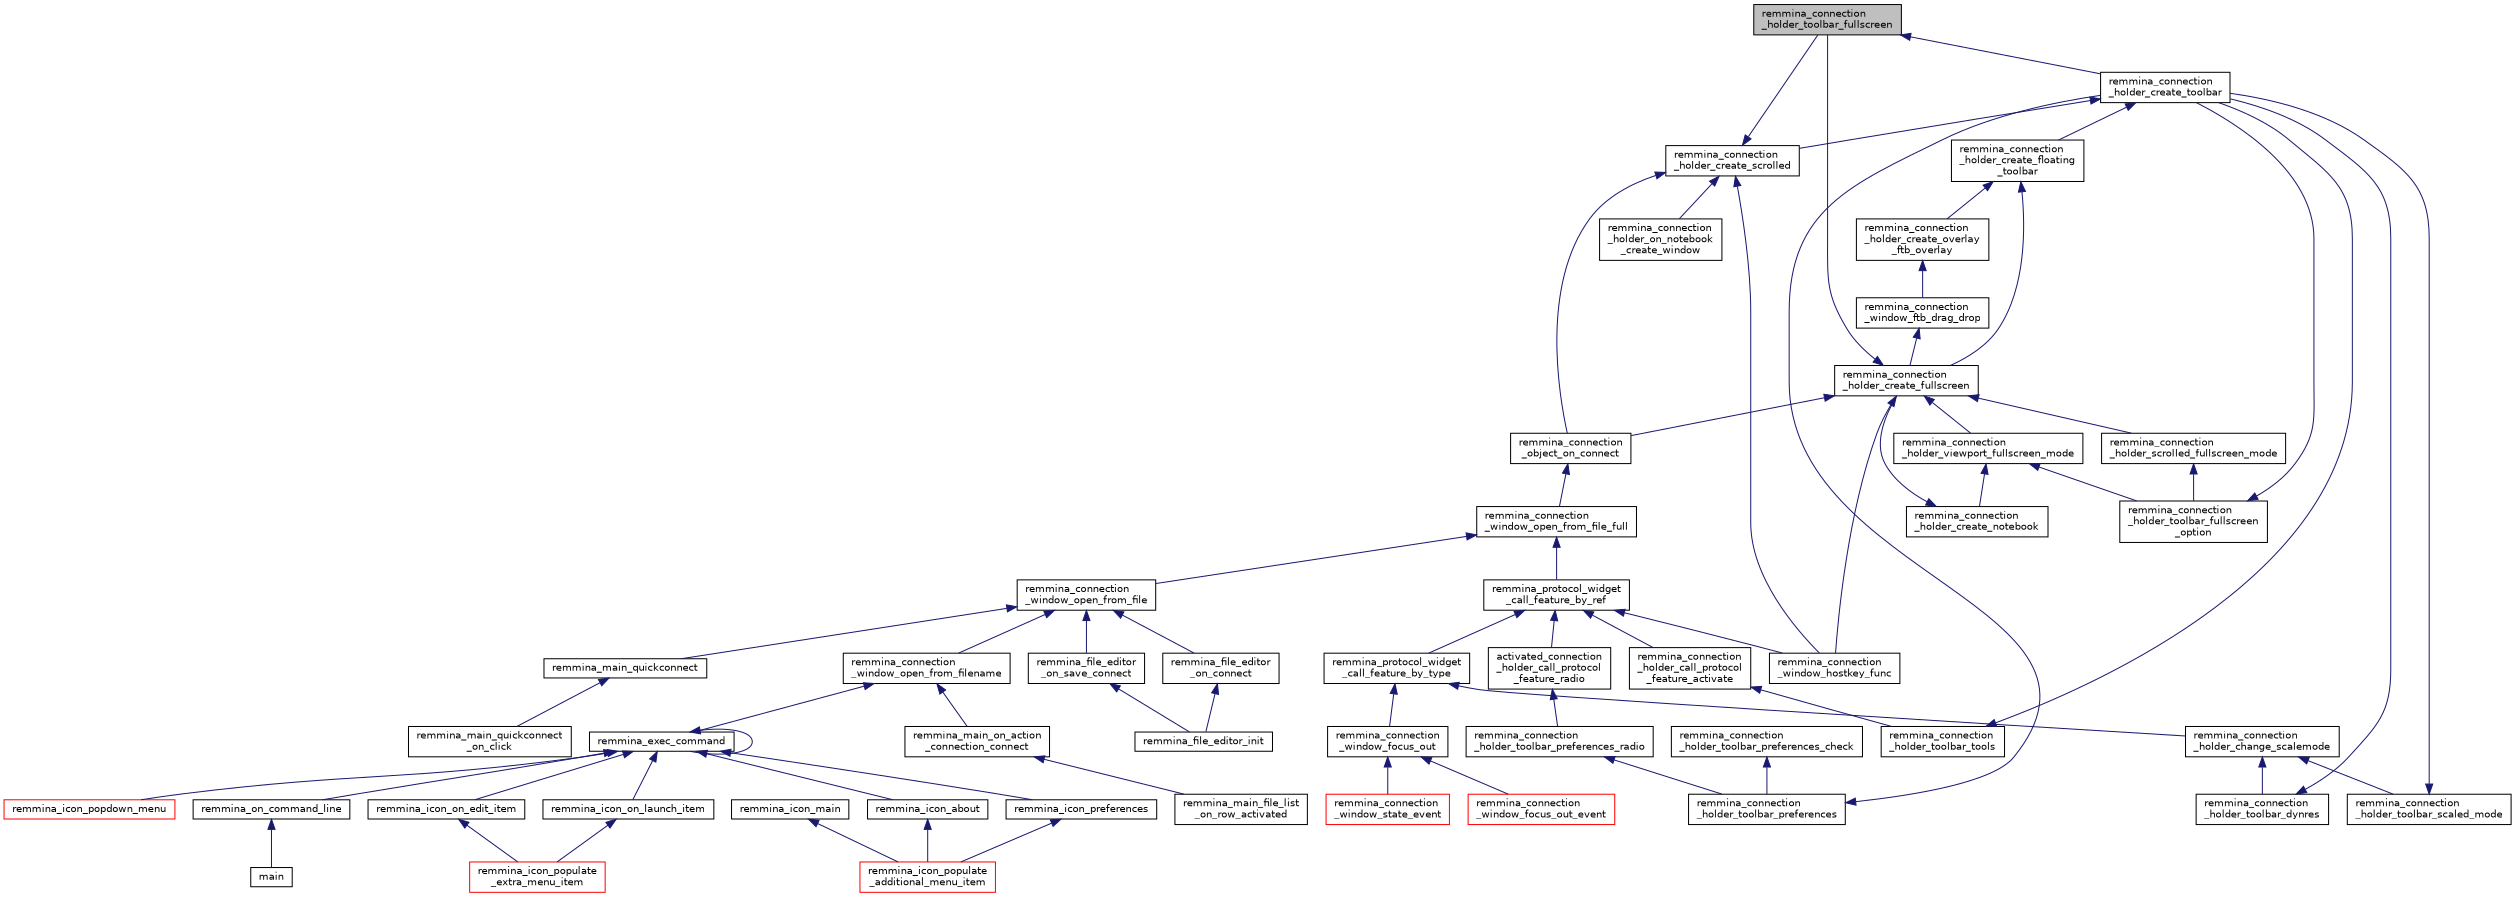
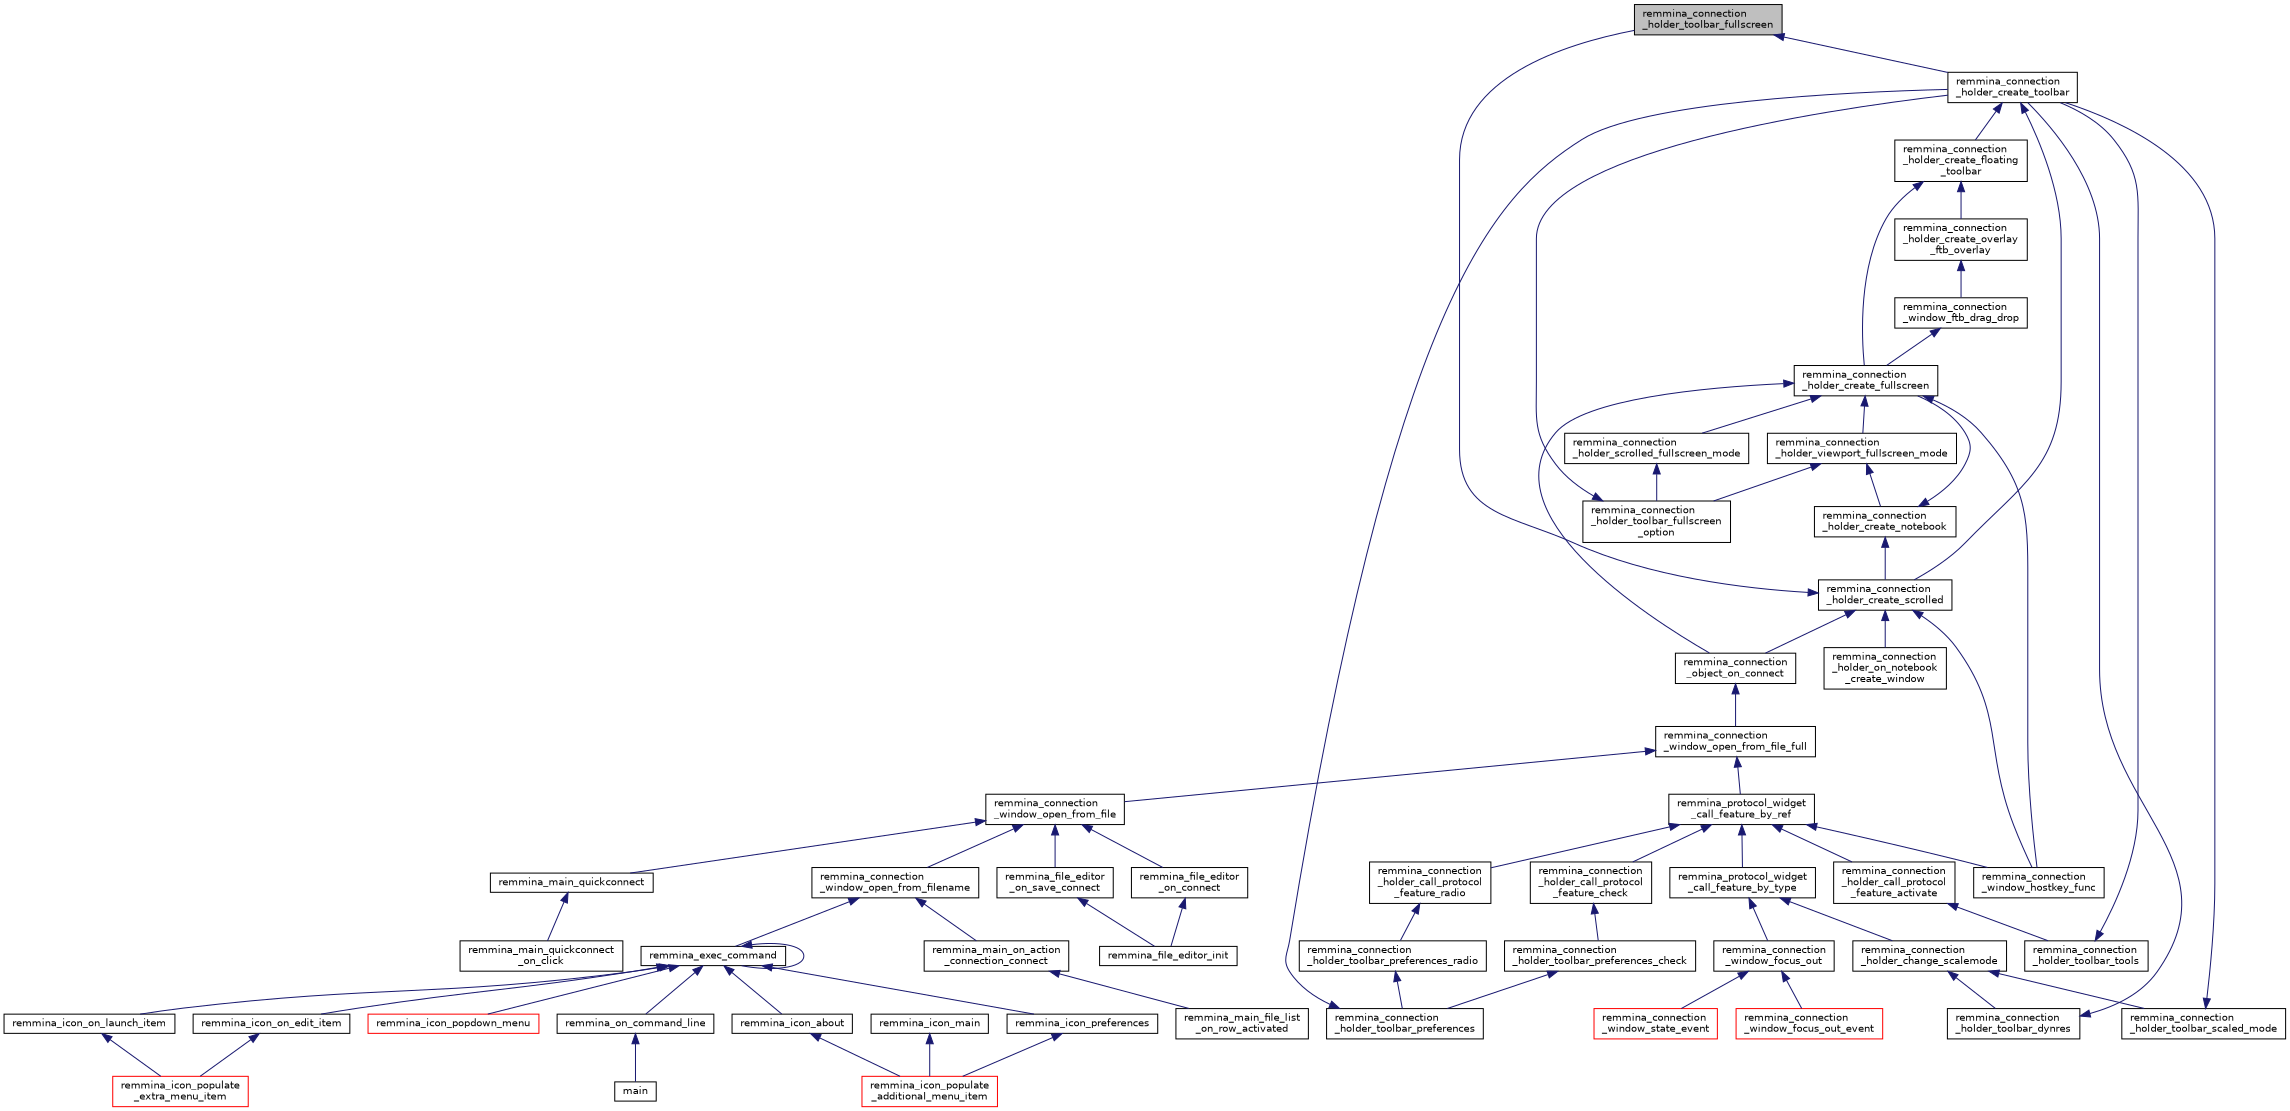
edge "remmina_connection _holder_toolbar_fullscreen" -> "remmina_connection _holder_create_fullscreen": removed
edge "remmina_connection _holder_create_scrolled" -> "remmina_connection _holder_create_notebook": added
node "activated_connection _holder_call_protocol _feature_radio": label "activated_connection _holder_call_protocol _feature_radio" -> "remmina_connection _holder_call_protocol _feature_radio"
node "remmina_connection _holder_call_protocol _feature_check": added
